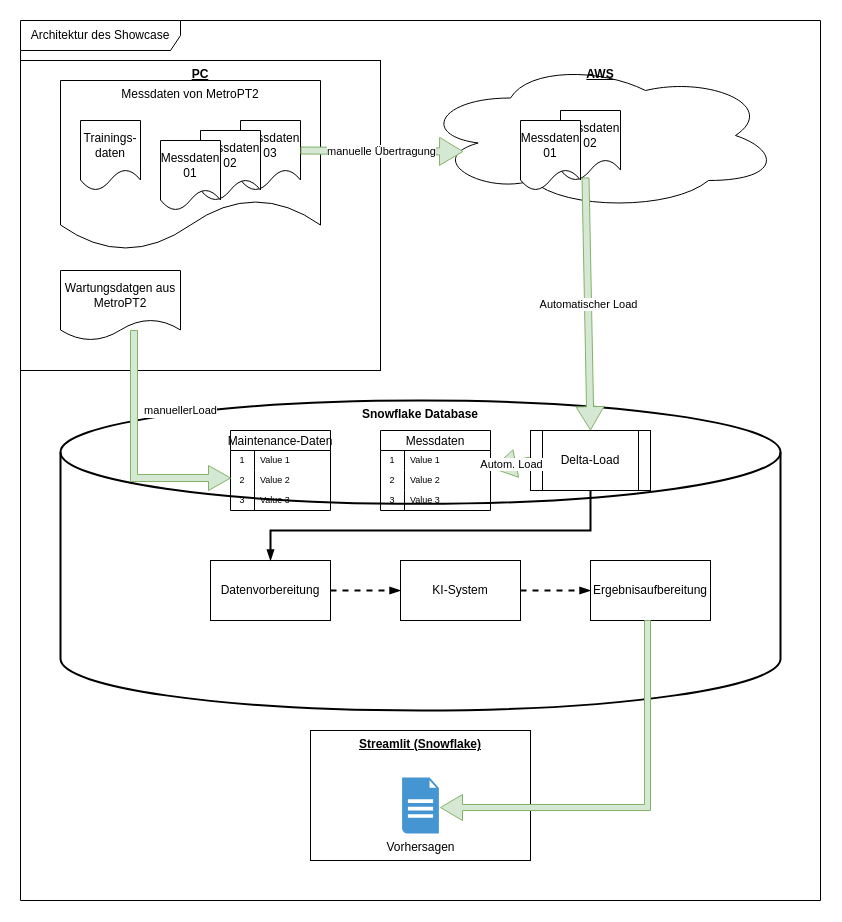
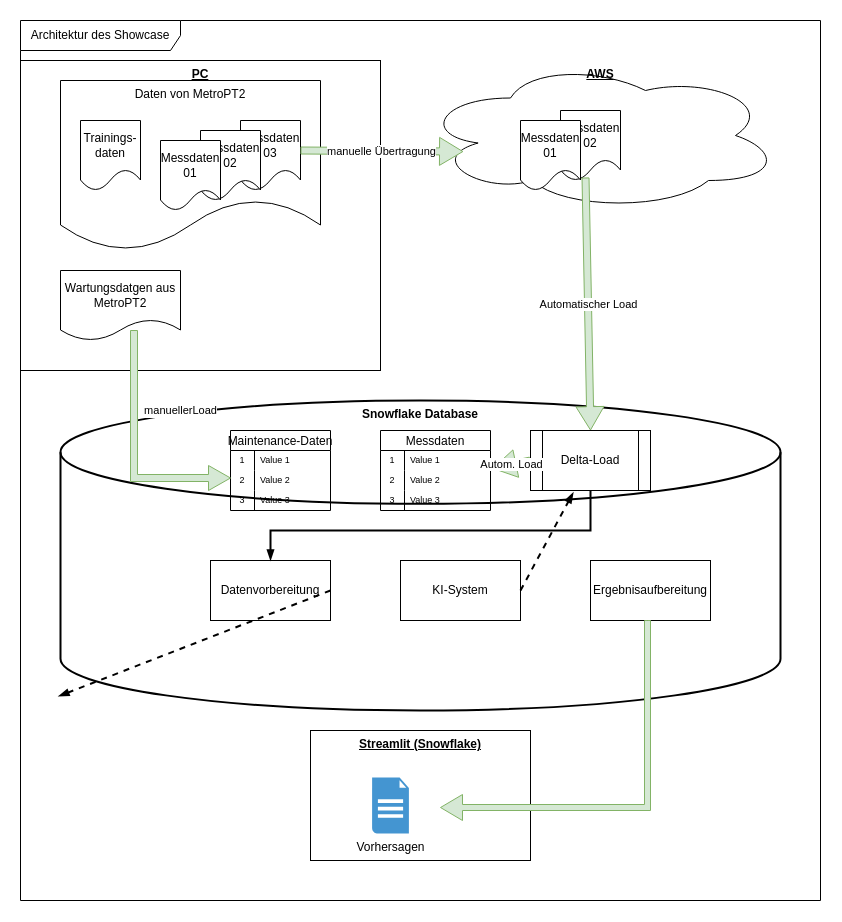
node "Messdaten von MetroPT2": label "Messdaten von MetroPT2" -> "Daten von MetroPT2"
edge "Datenvorbereitung" -> "KI-System": now "Datenvorbereitung" -> "Snowflake Database"
edge "KI-System" -> "Ergebnisaufbereitung": now "KI-System" -> "Delta-Load"
node "Vorhersagen": moved (421, 806) -> (391, 806)
